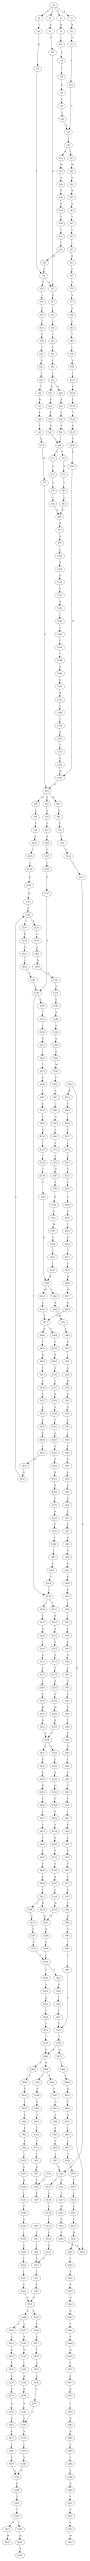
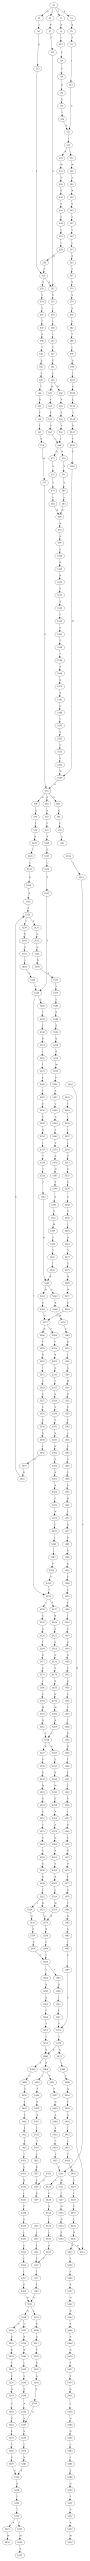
edge "S101" -> "S106": removed, label "T"
edge "S169" -> "S176": removed, label "R"
